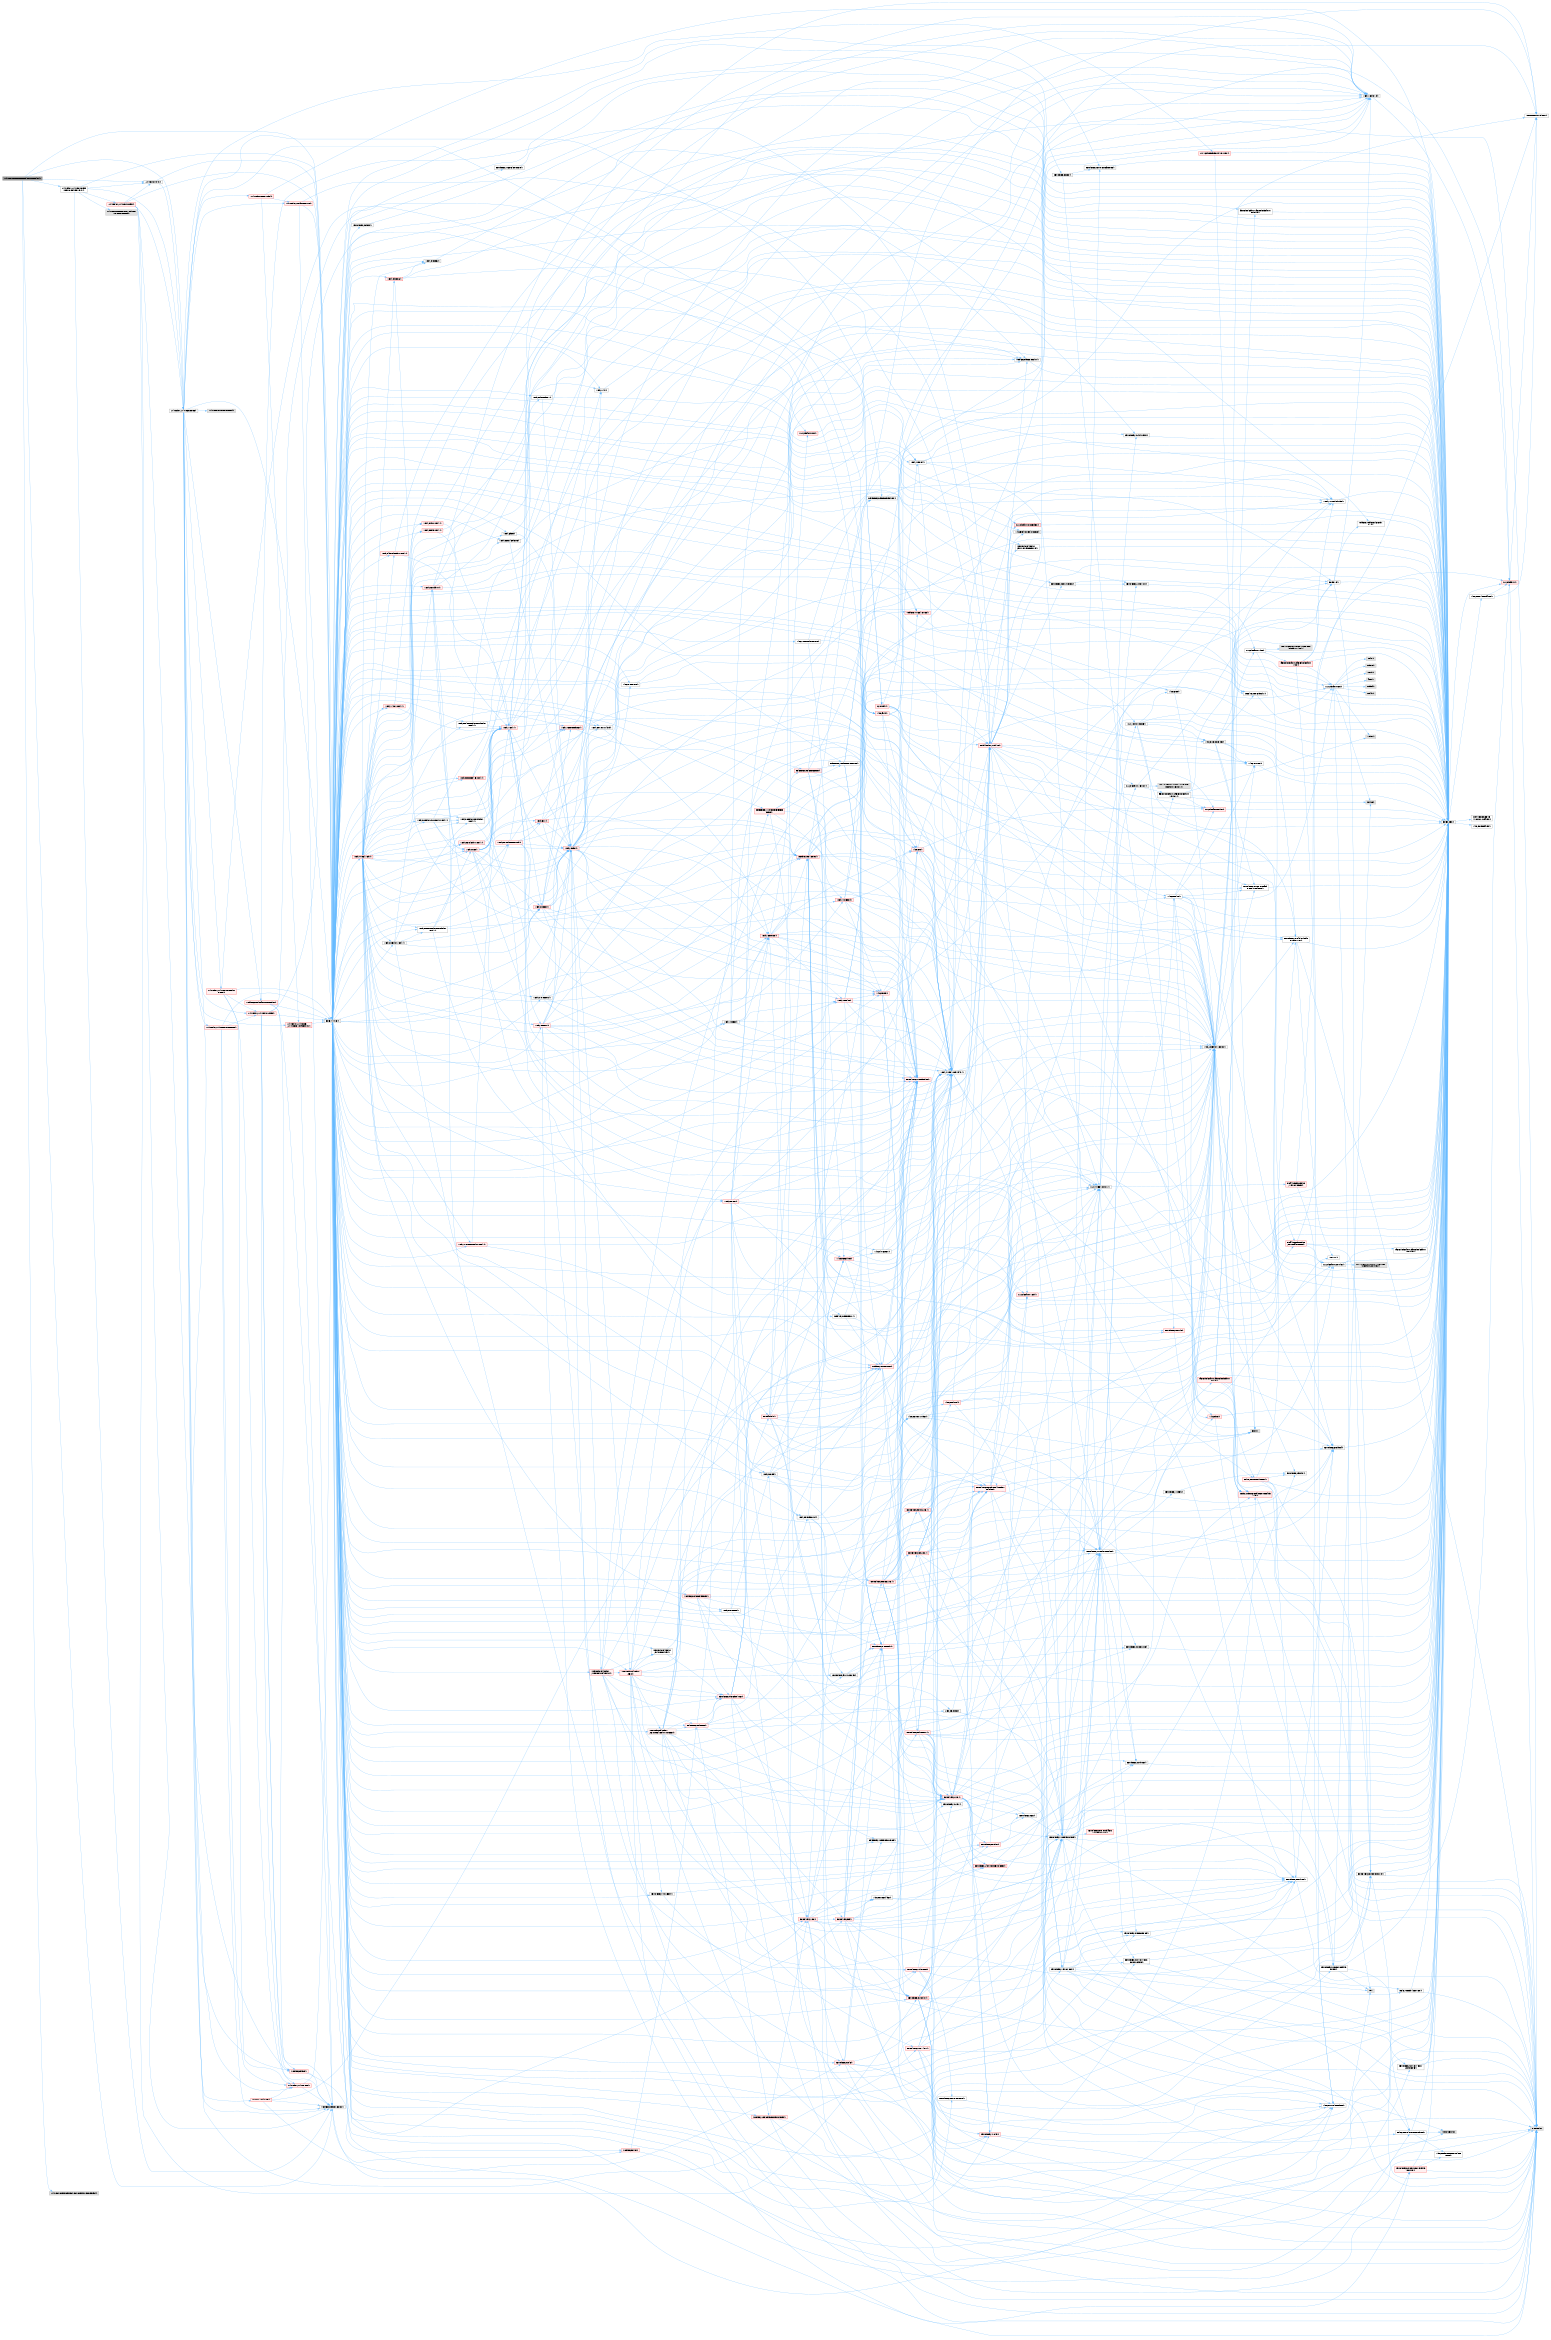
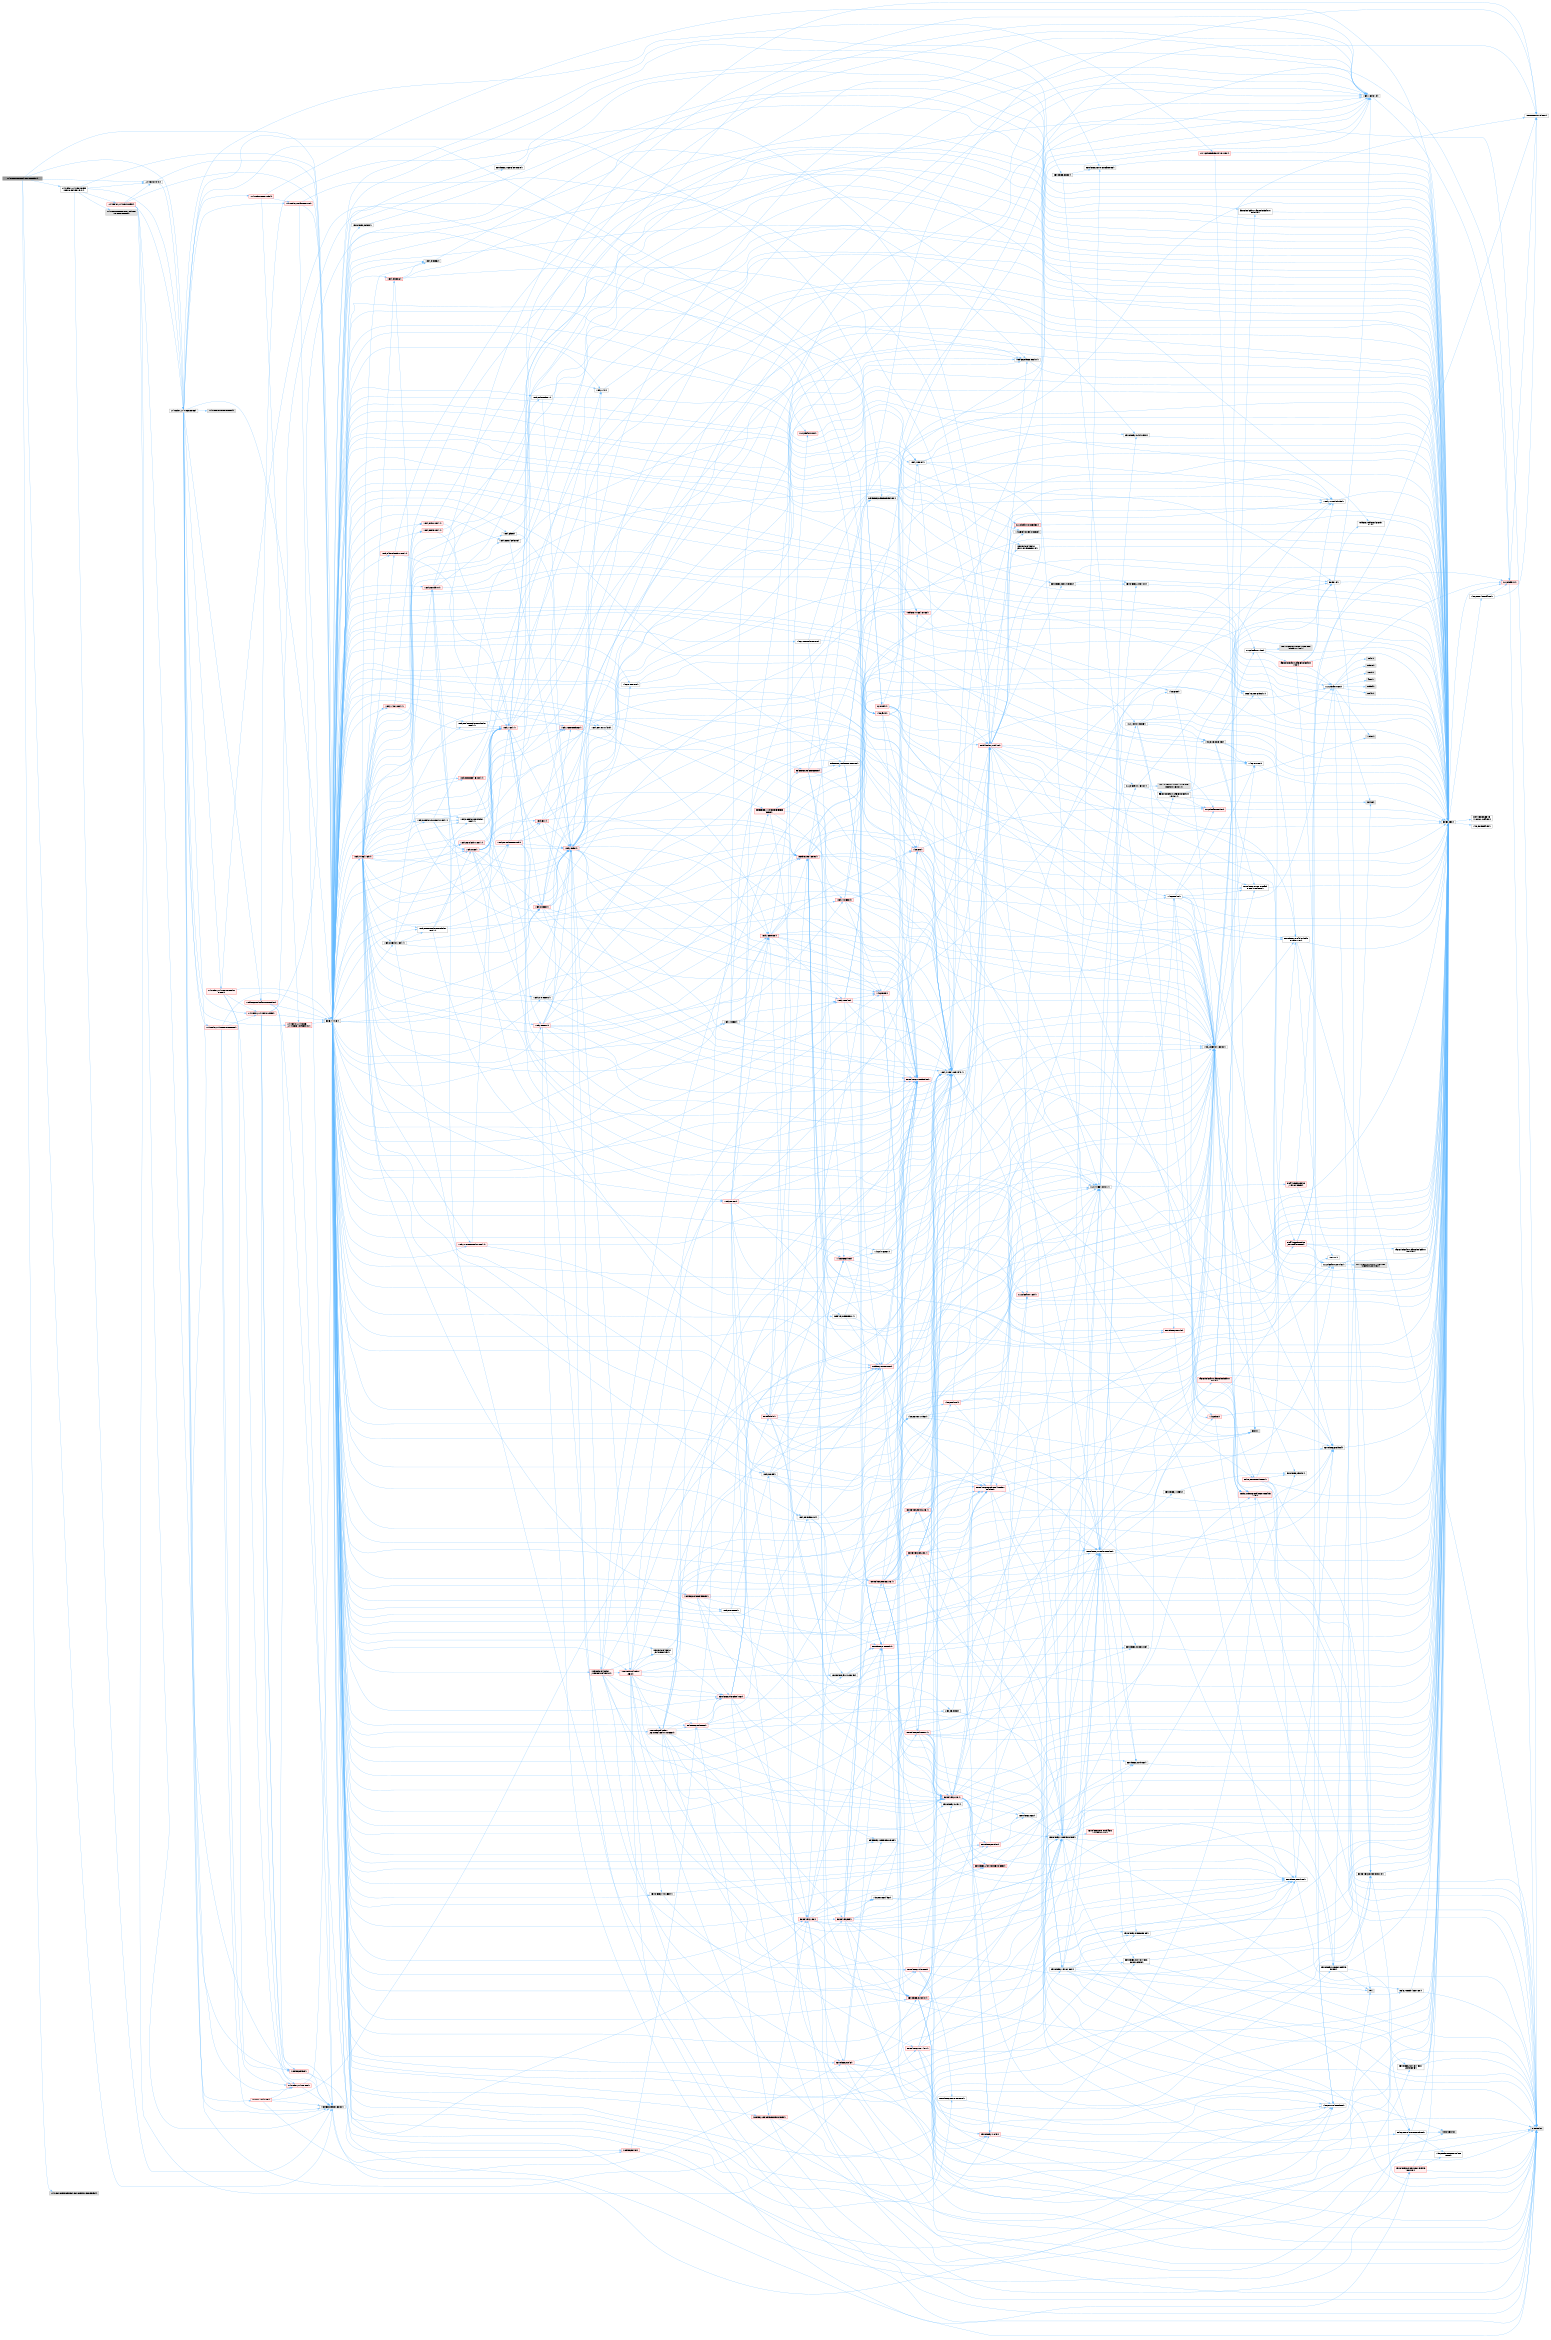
node "AnimCompress_PerTrackCompression.h": label "AnimCompress_PerTrackCompression.h" -> "UniquePtr_PerTrackCompression.h"
edge "Math/Vector.h" -> "Math/ConvexHull2d.h": reversed
edge "Containers/ContainersFwd.h" -> "HAL/Platform.h": now "ProfilingDebugging /CpuProfilerTrace.h" -> "HAL/Platform.h"
